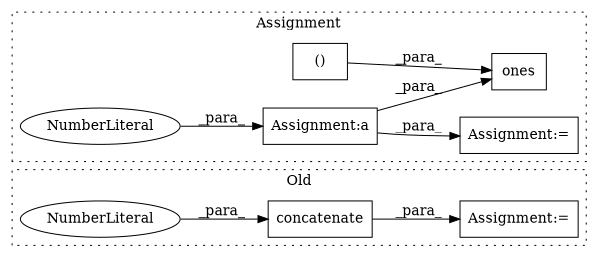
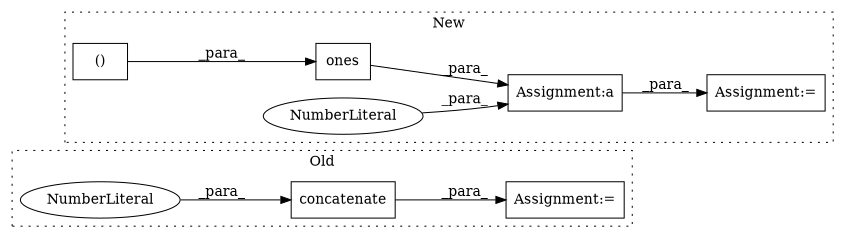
cluster "Assignment": label "Assignment" -> "New"
edge "Assignment:a" -> "ones": reversed
